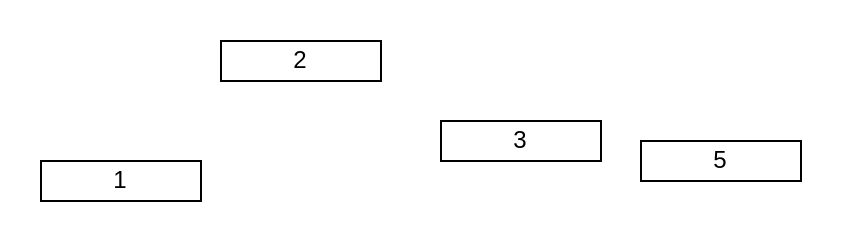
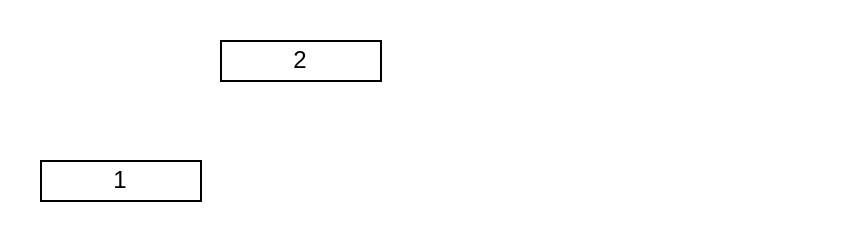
node "3": removed
node "5": removed
